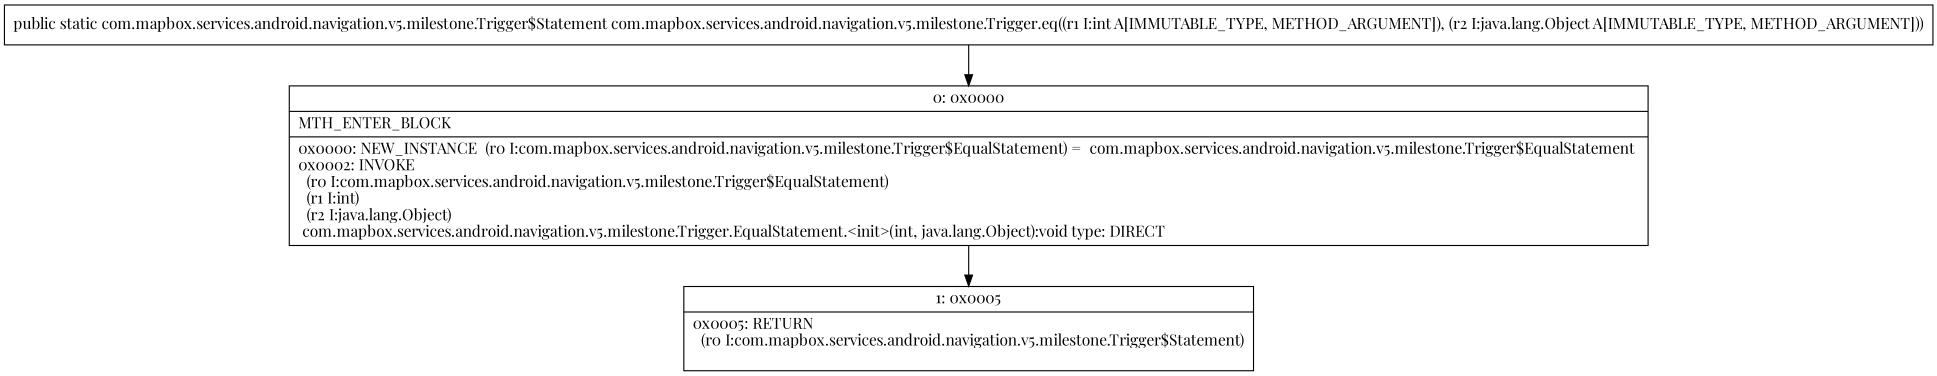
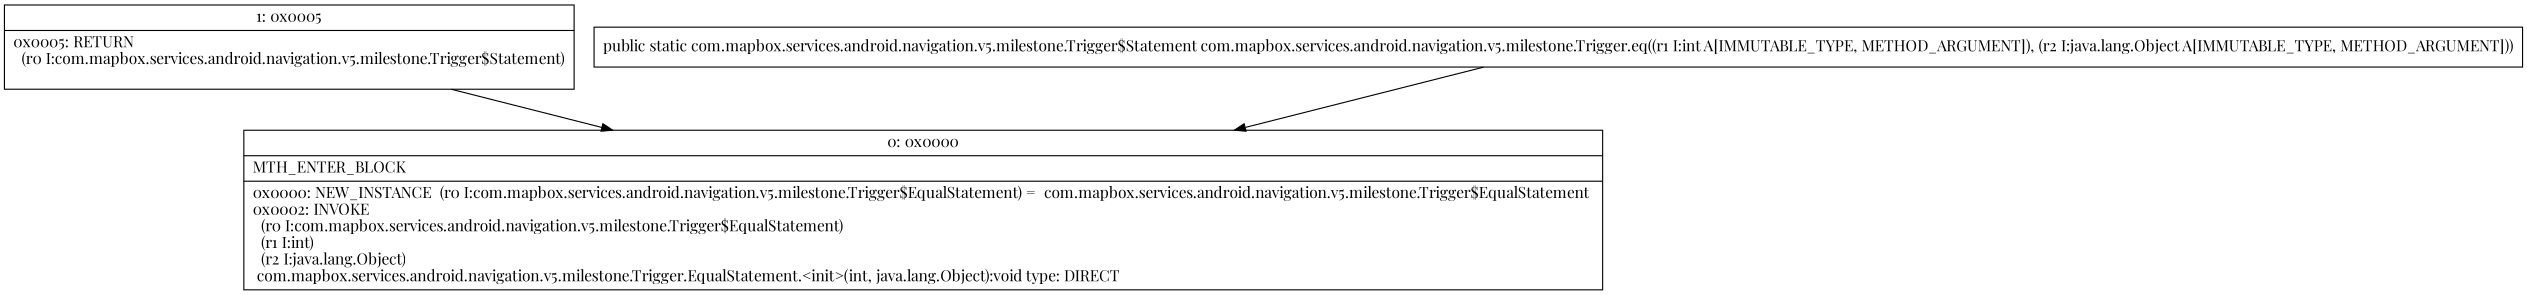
edge "0: 0x0000" -> "1: 0x0005": reversed
